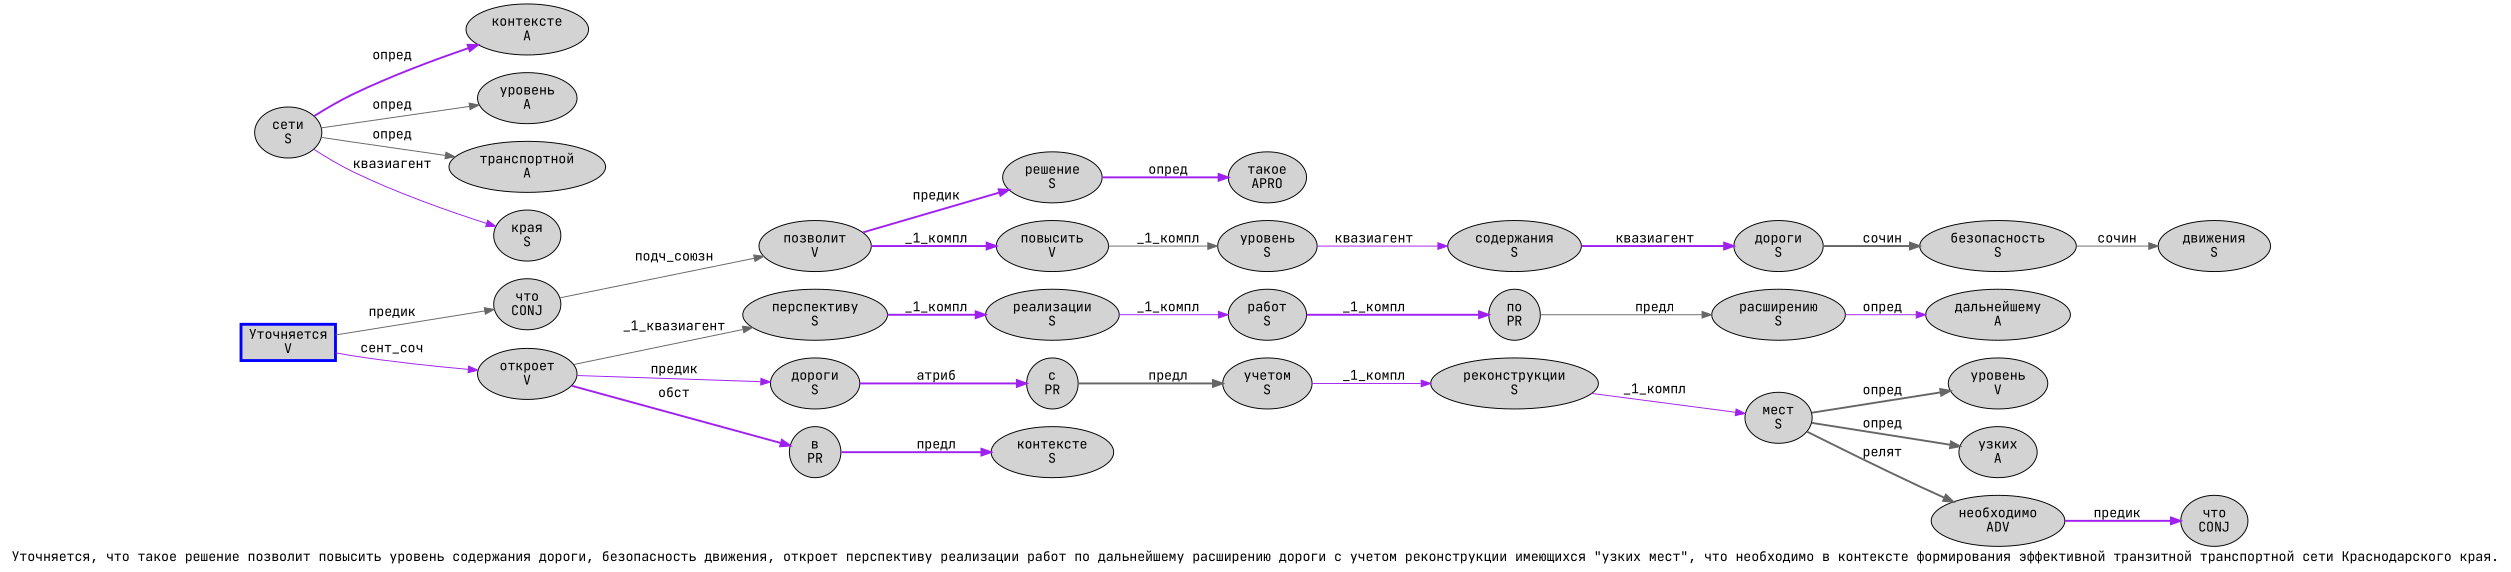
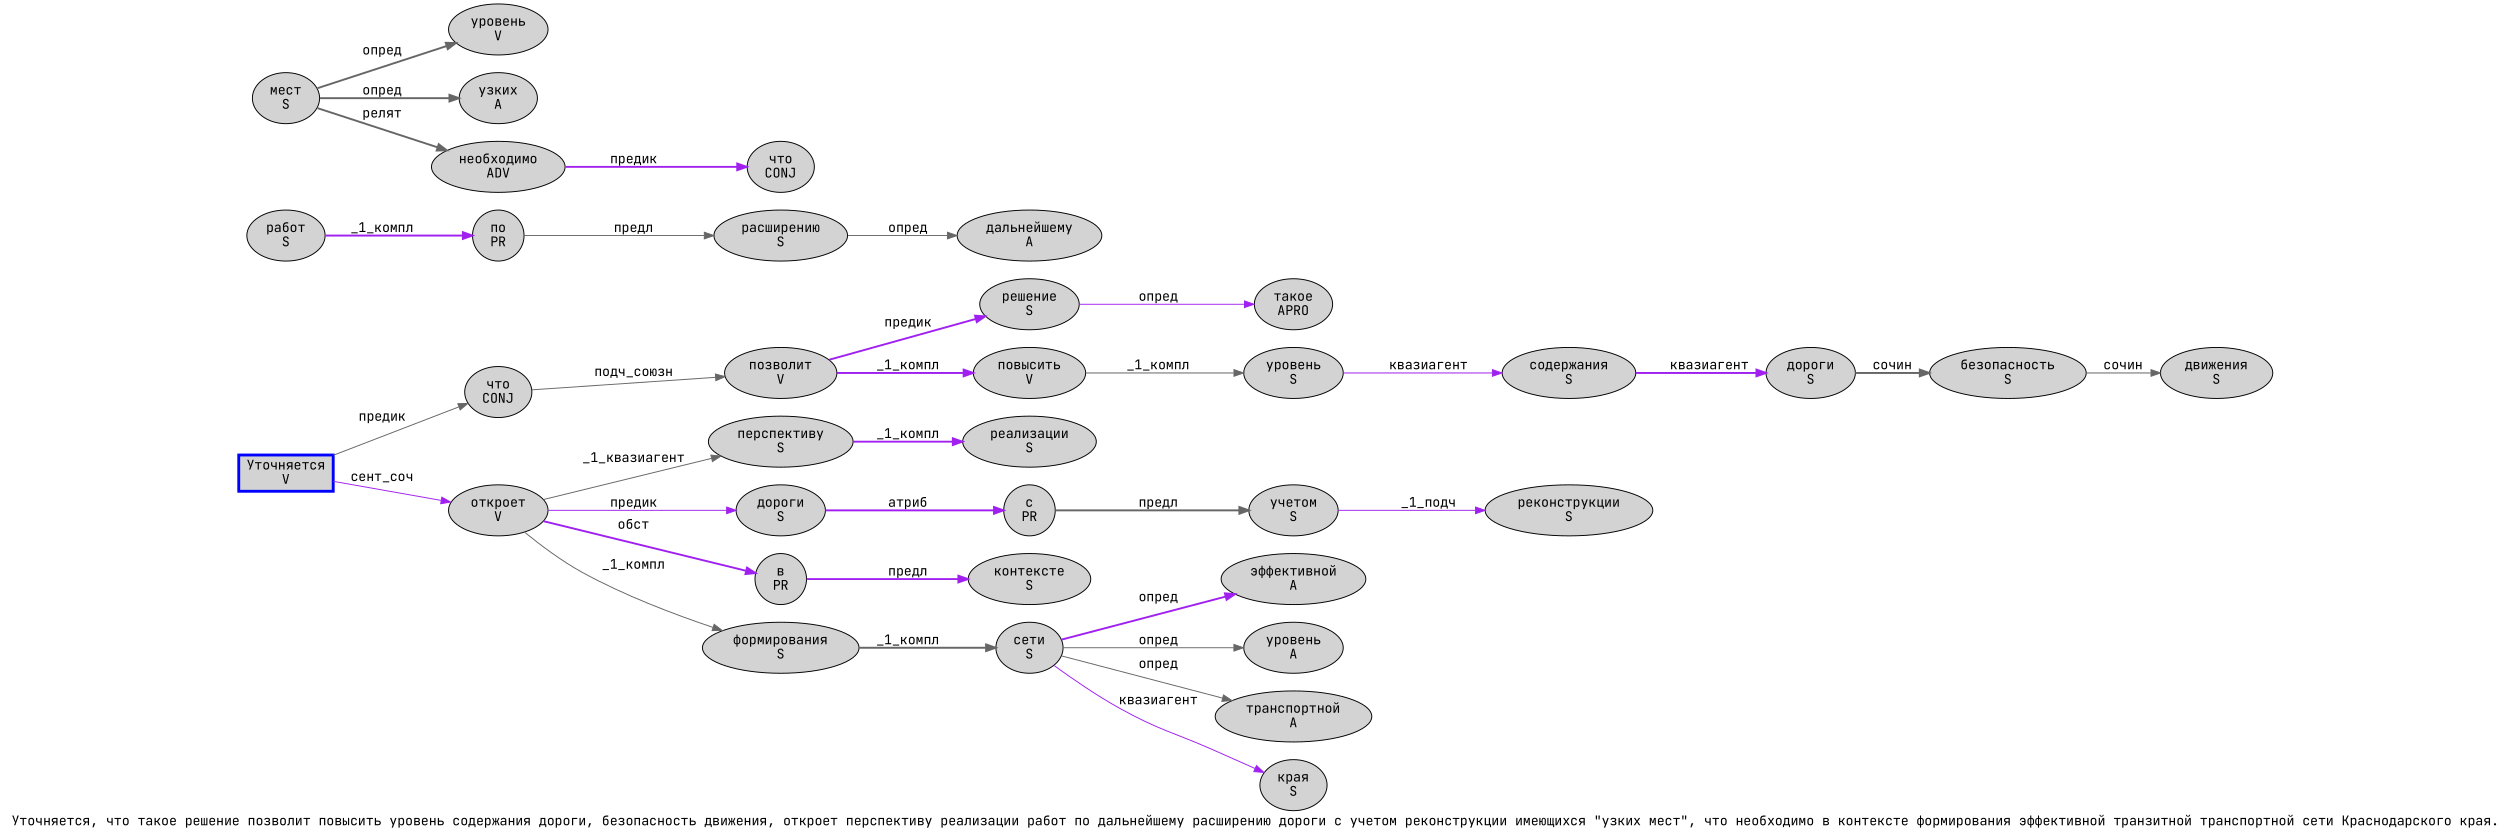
node "контексте A": label "контексте A" -> "эффективной A"
edge "решение S" -> "такое APRO": style bold -> solid
edge "реализации S" -> "работ S": removed, label "_1_компл"
edge "расширению S" -> "дальнейшему A": color purple -> gray40
edge "учетом S" -> "реконструкции S": label "_1_компл" -> "_1_подч"
edge "реконструкции S" -> "мест S": removed, label "_1_компл"
node "формирования S": added
